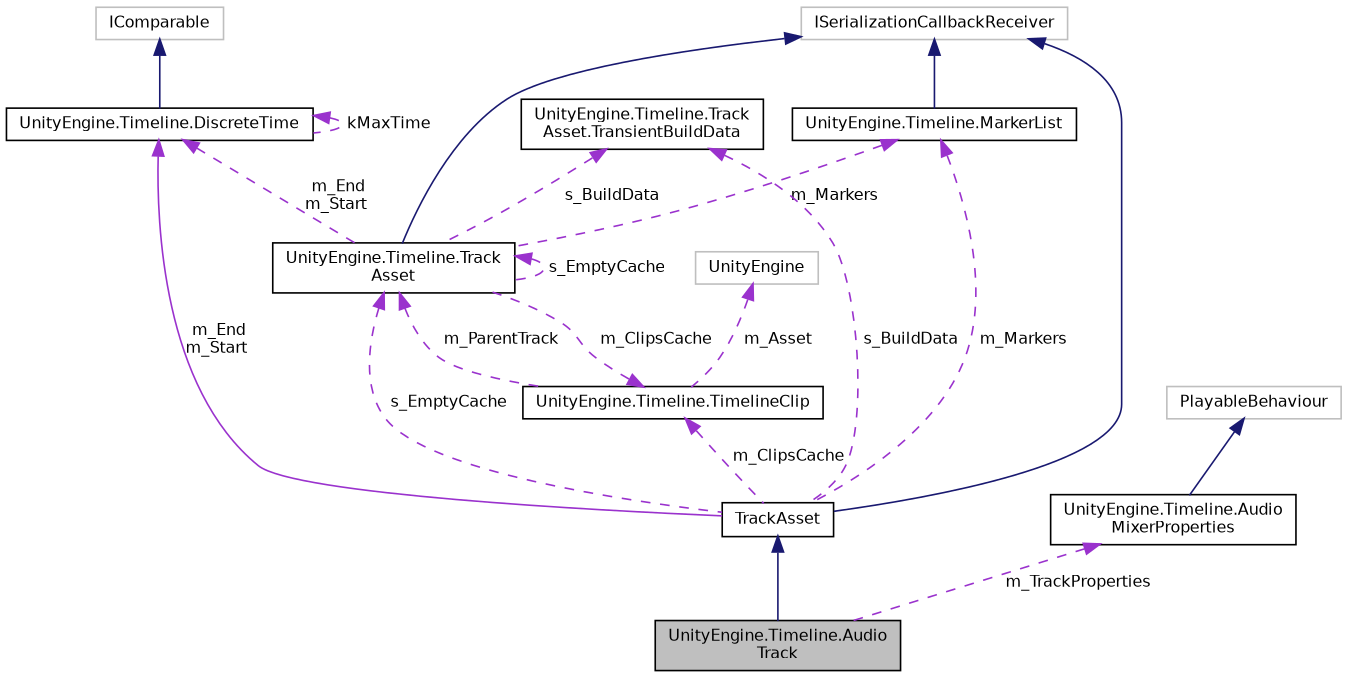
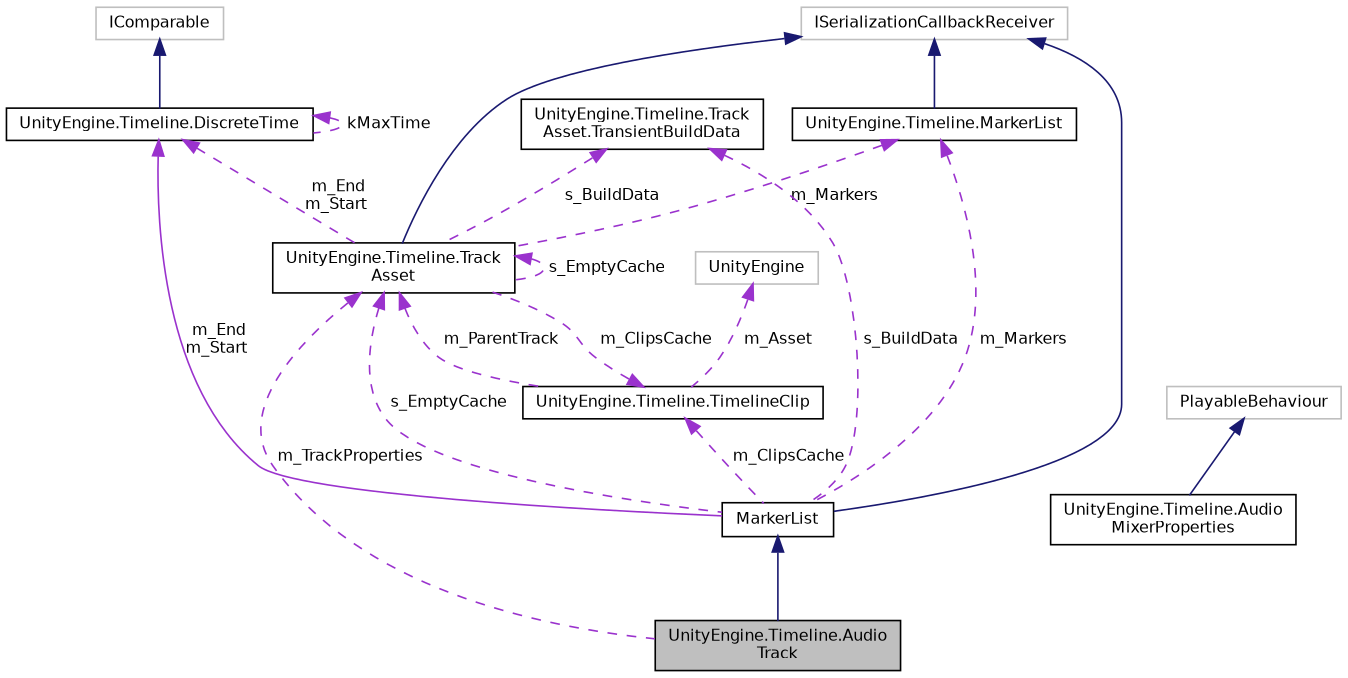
node "TrackAsset": label "TrackAsset" -> "MarkerList"
edge "UnityEngine.Timeline.Audio Track" -> "UnityEngine.Timeline.Audio MixerProperties": now "UnityEngine.Timeline.Audio Track" -> "UnityEngine.Timeline.Track Asset"
